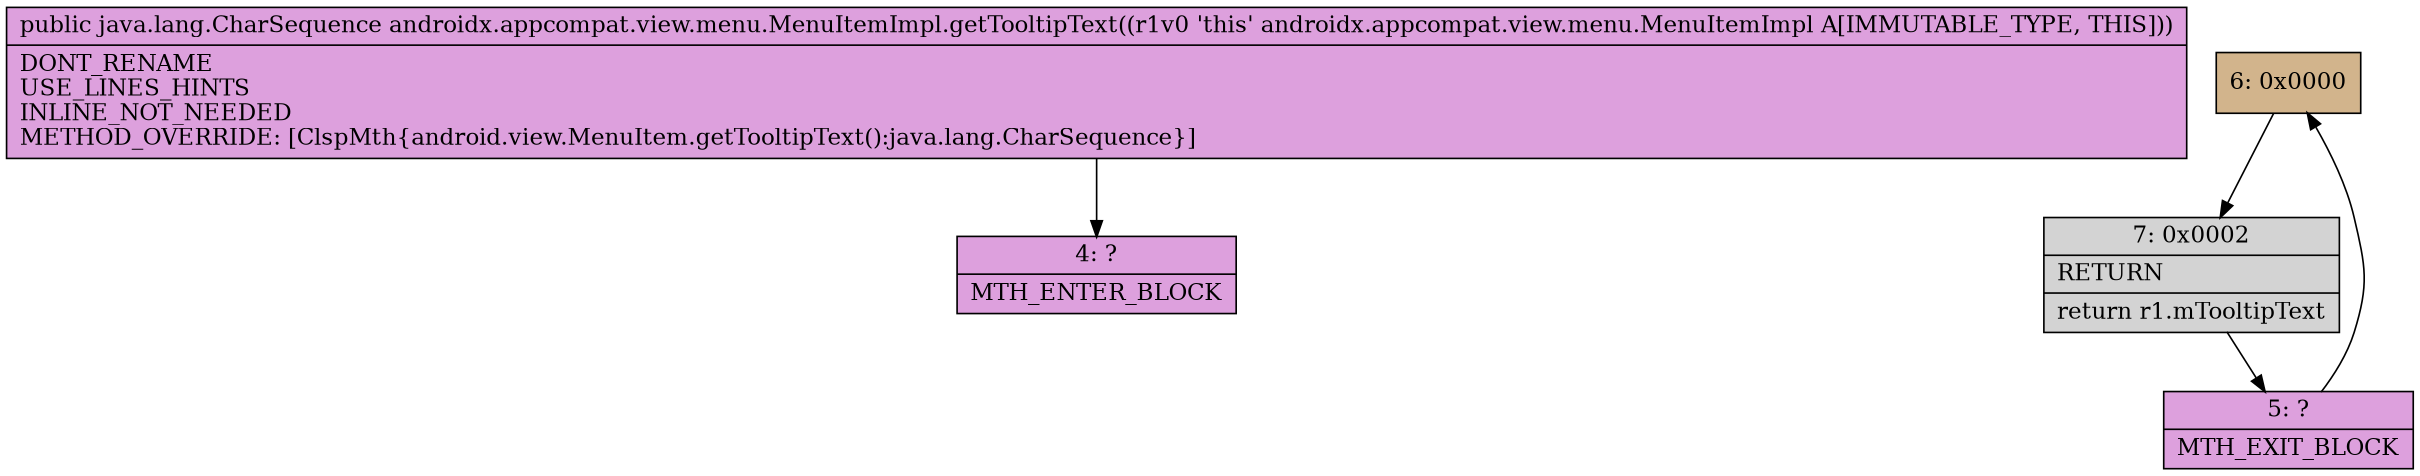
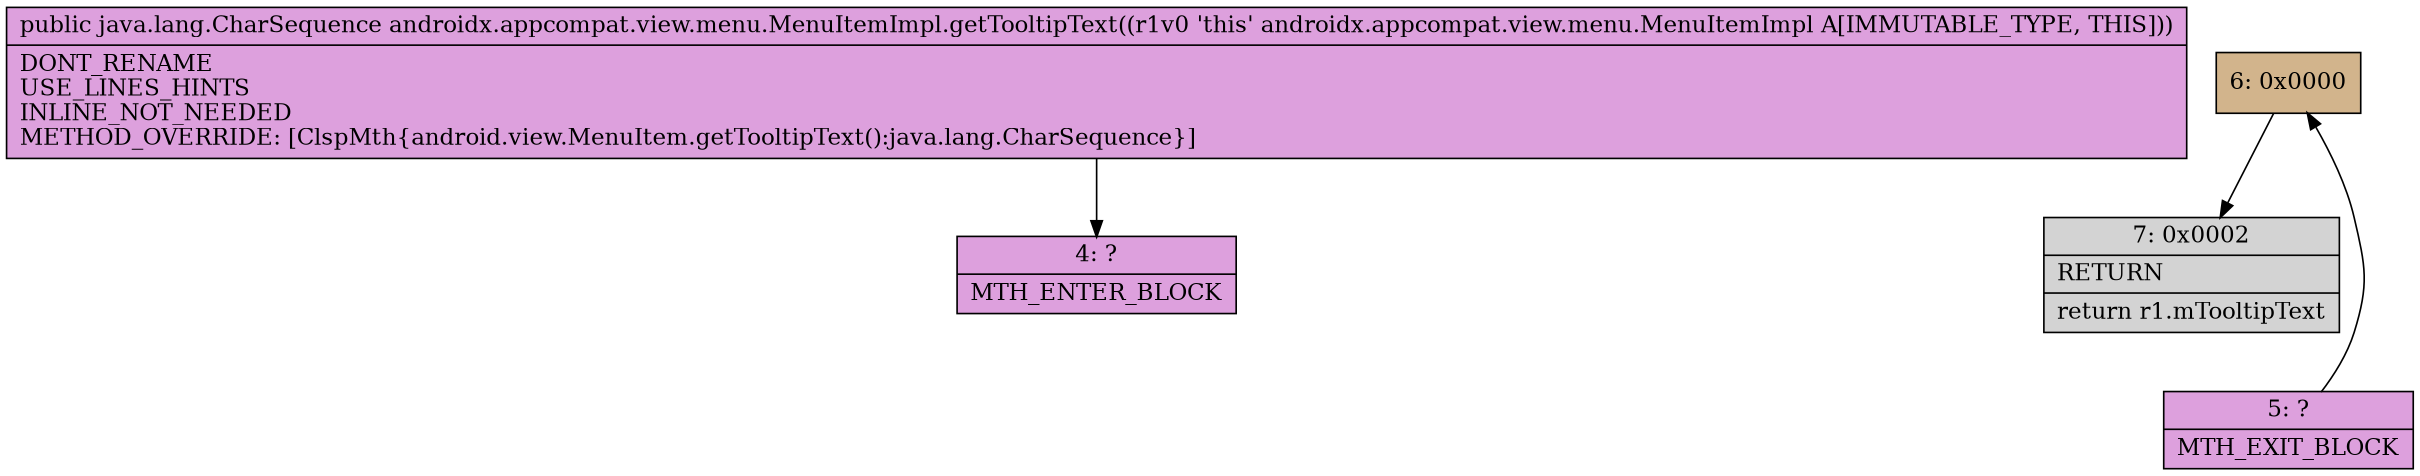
edge "7: 0x0002" -> "5: ?": removed
